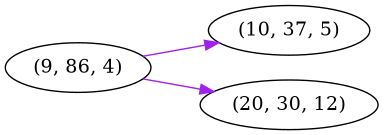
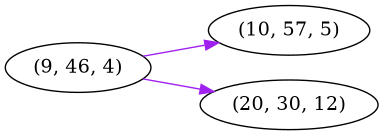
node "(10, 37, 5)": label "(10, 37, 5)" -> "(10, 57, 5)"
node "(9, 86, 4)": label "(9, 86, 4)" -> "(9, 46, 4)"
